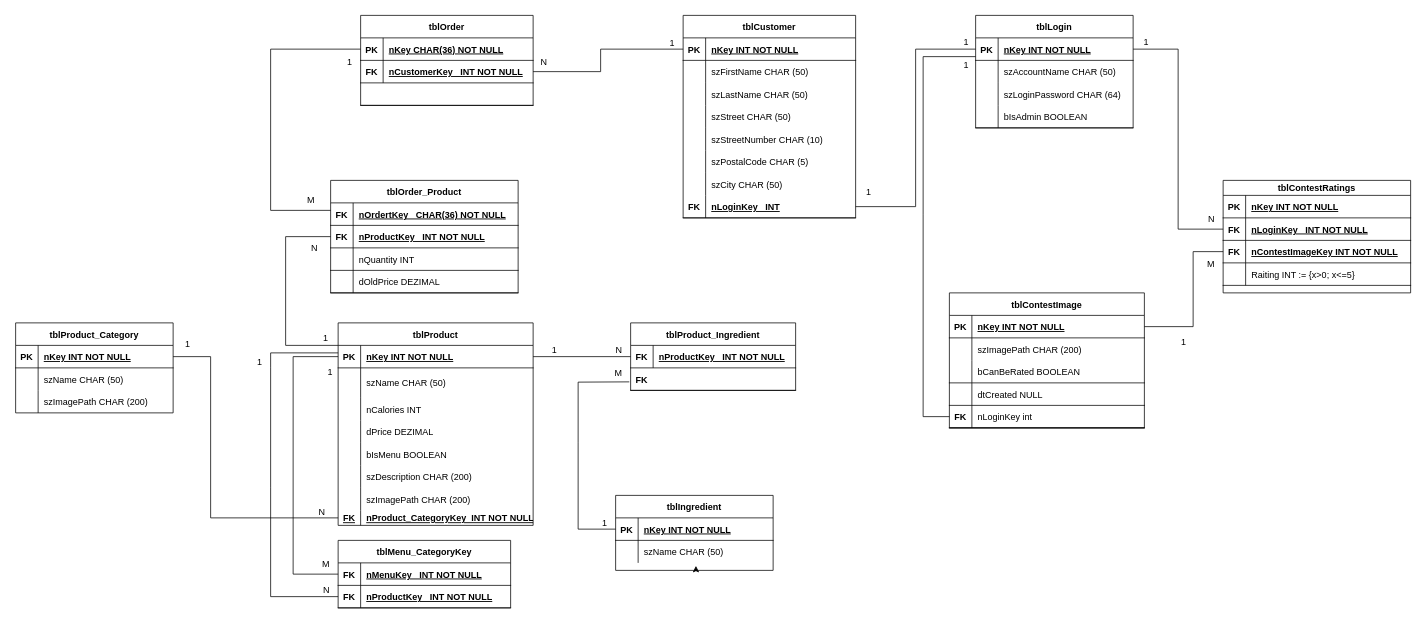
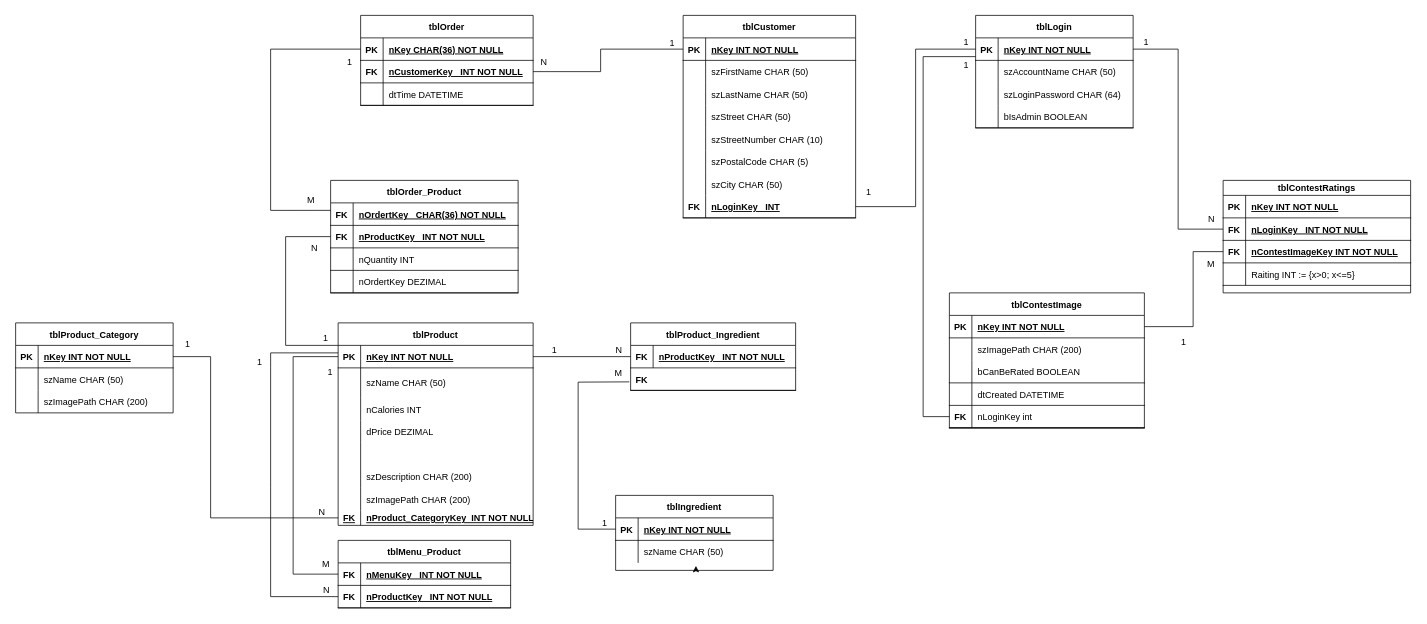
node "dtTime DATETIME": added
node "dOldPrice DEZIMAL": label "dOldPrice DEZIMAL" -> "nOrdertKey DEZIMAL"
node "dtCreated NULL": label "dtCreated NULL" -> "dtCreated DATETIME"
node "bIsMenu BOOLEAN": removed
node "tblMenu_CategoryKey": label "tblMenu_CategoryKey" -> "tblMenu_Product"
